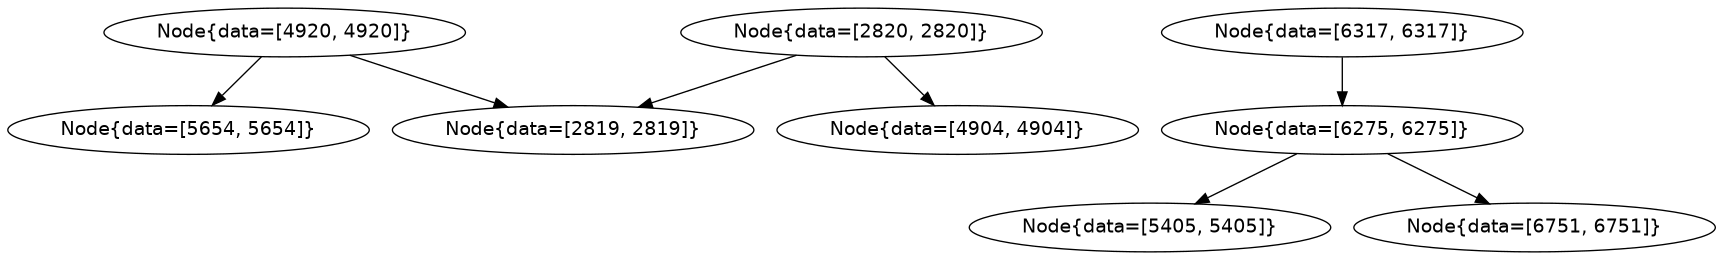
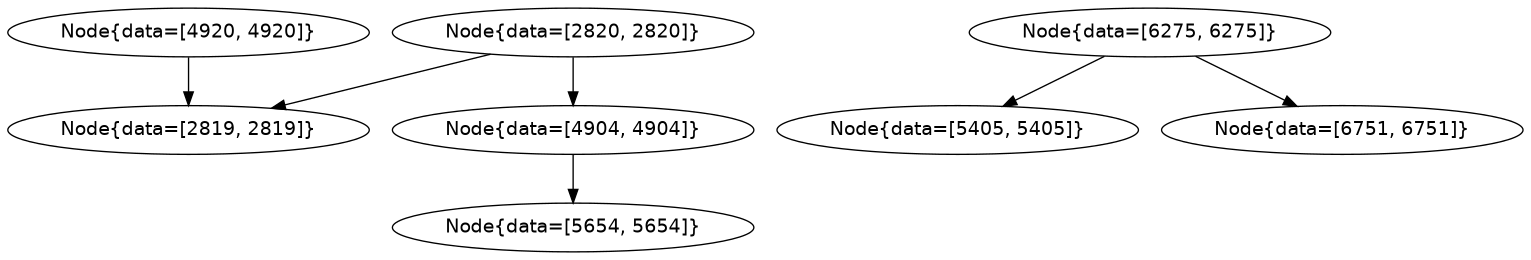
node "Node{data=[6317, 6317]}": removed
edge "Node{data=[4920, 4920]}" -> "Node{data=[5654, 5654]}": now "Node{data=[4904, 4904]}" -> "Node{data=[5654, 5654]}"
